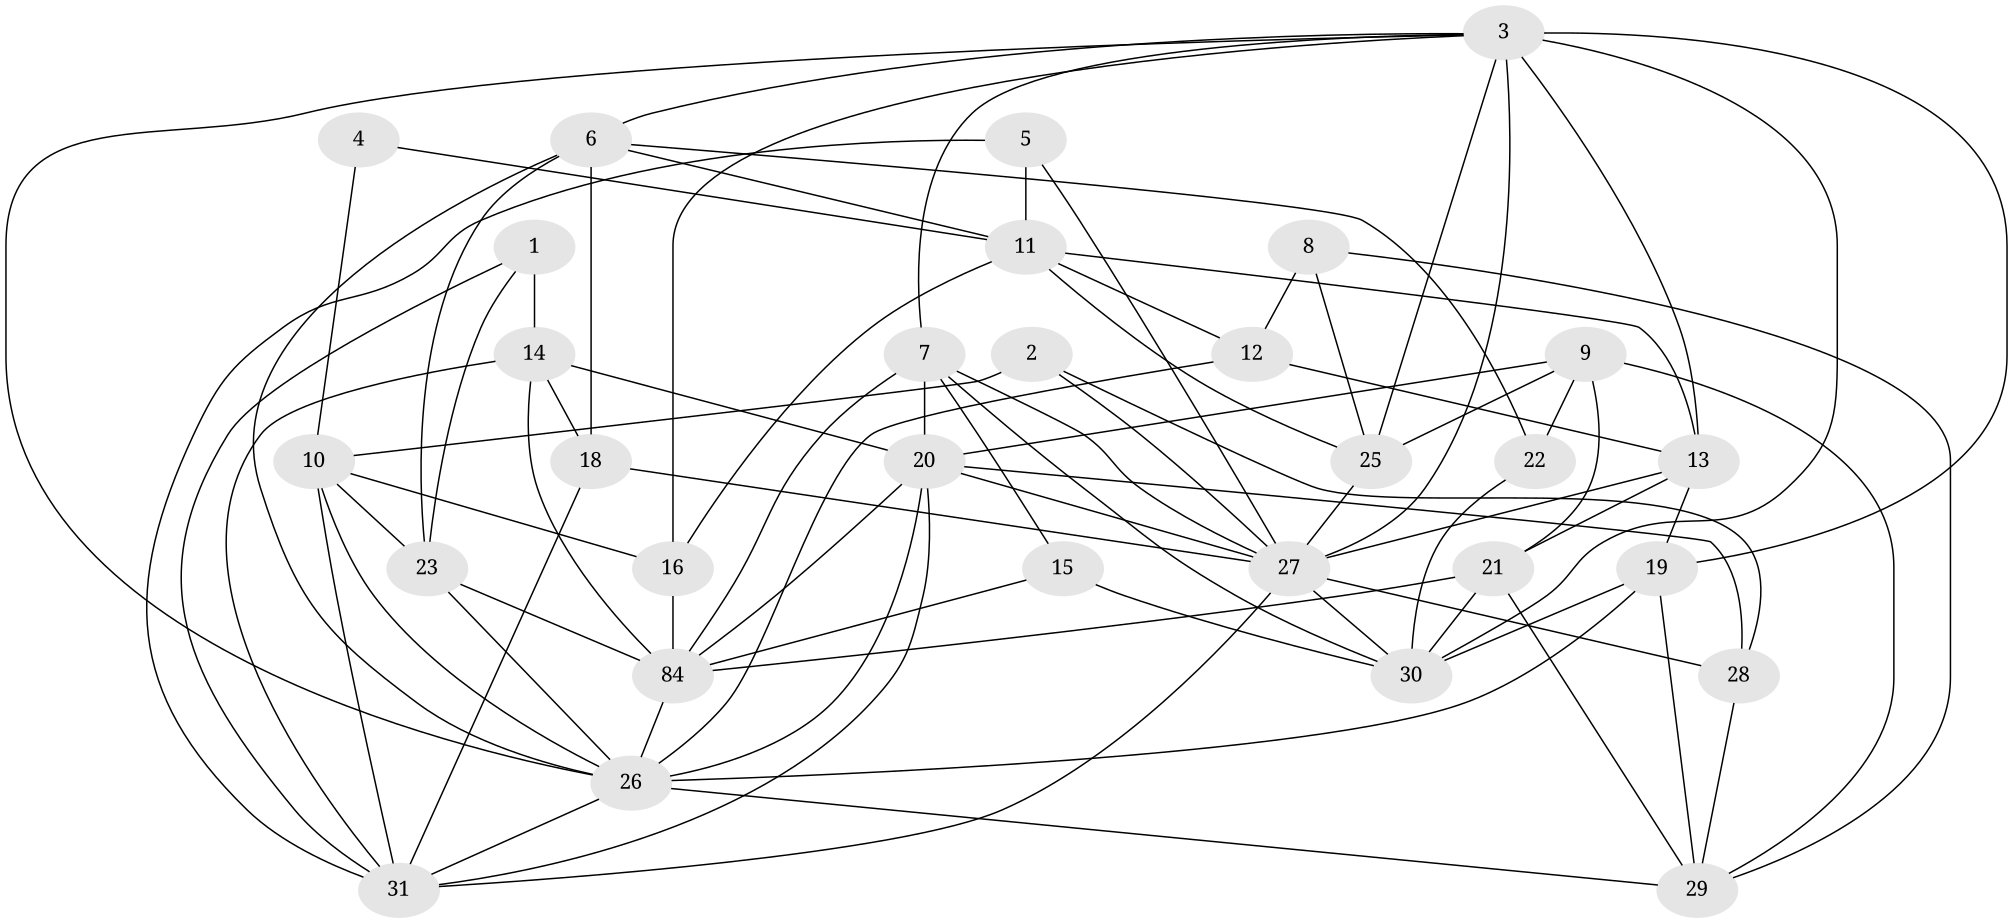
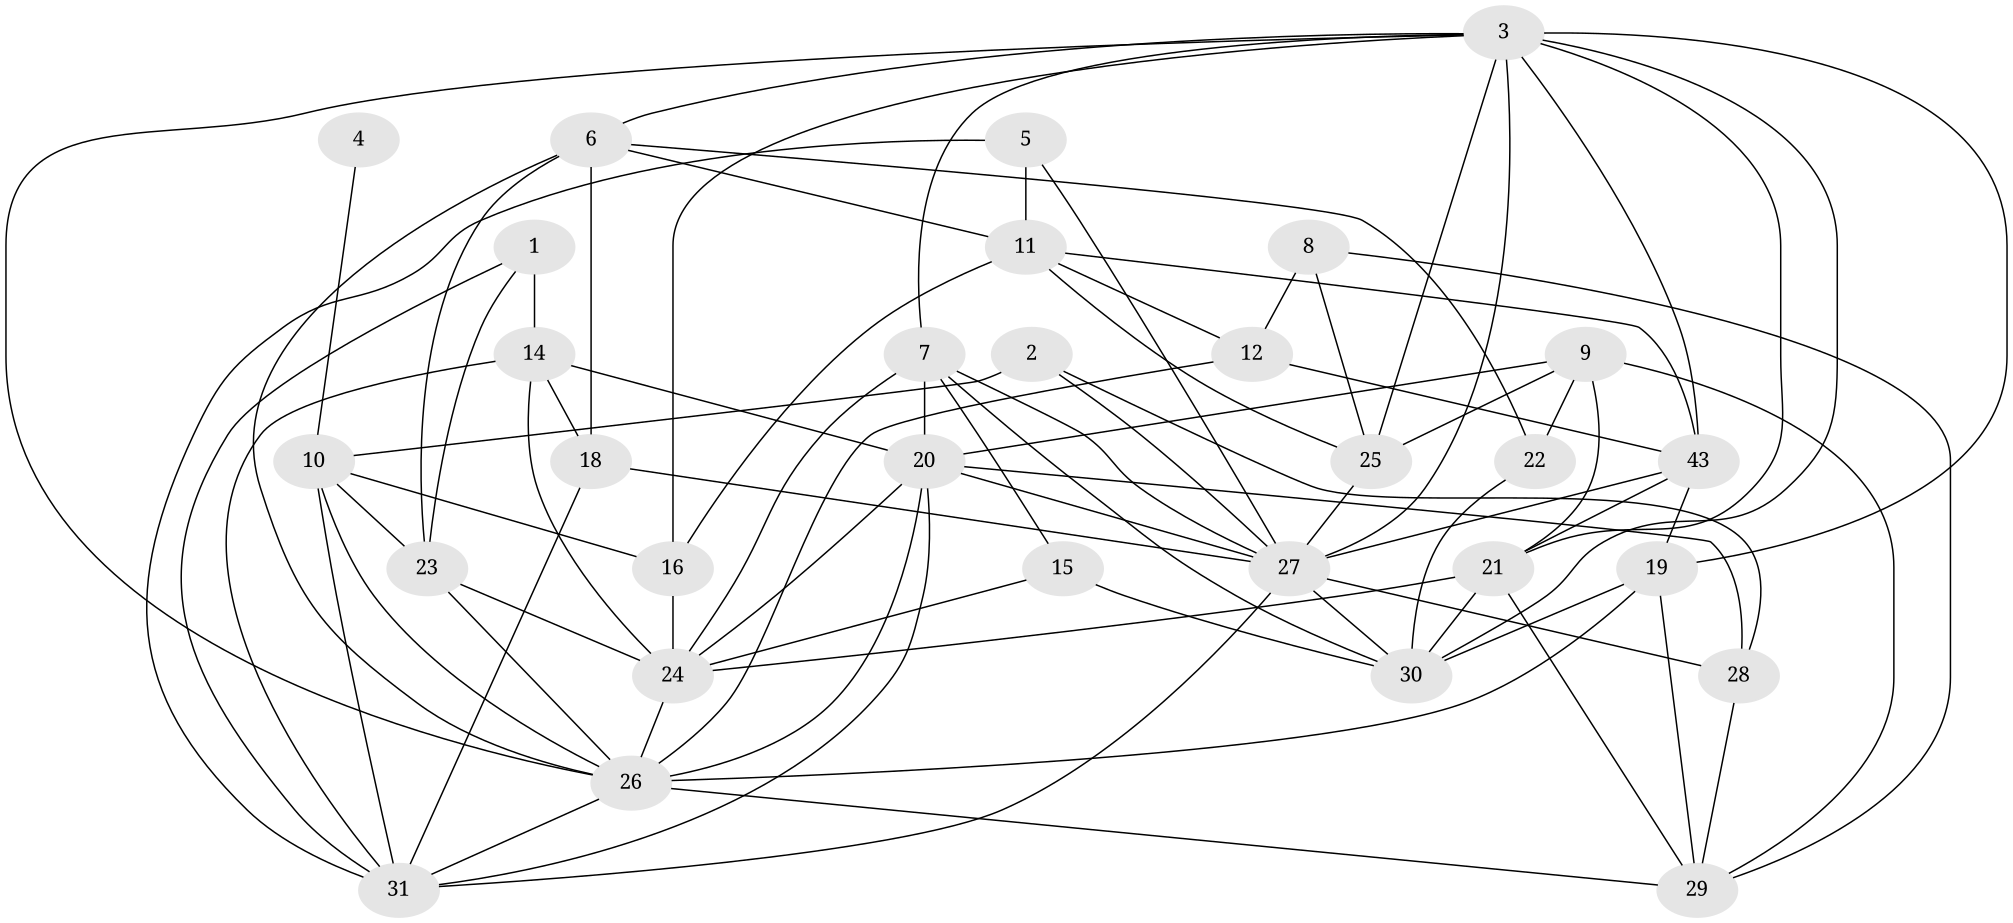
edge "4" -- "11": removed
edge "3" -- "21": added
node "13": label "13" -> "43"
node "84": label "84" -> "24"
